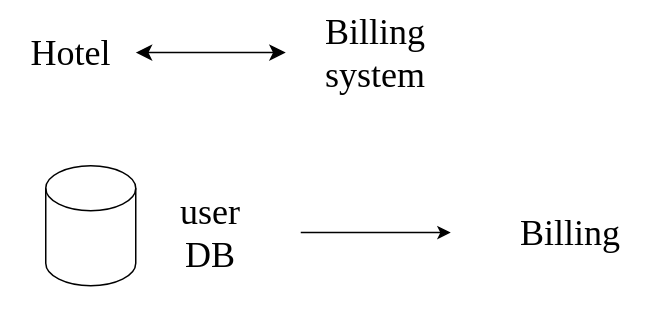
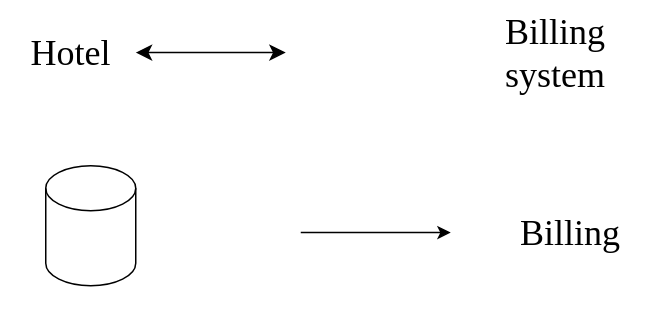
node "Billing system": moved (376, 53) -> (556, 53)
node "user DB": removed
